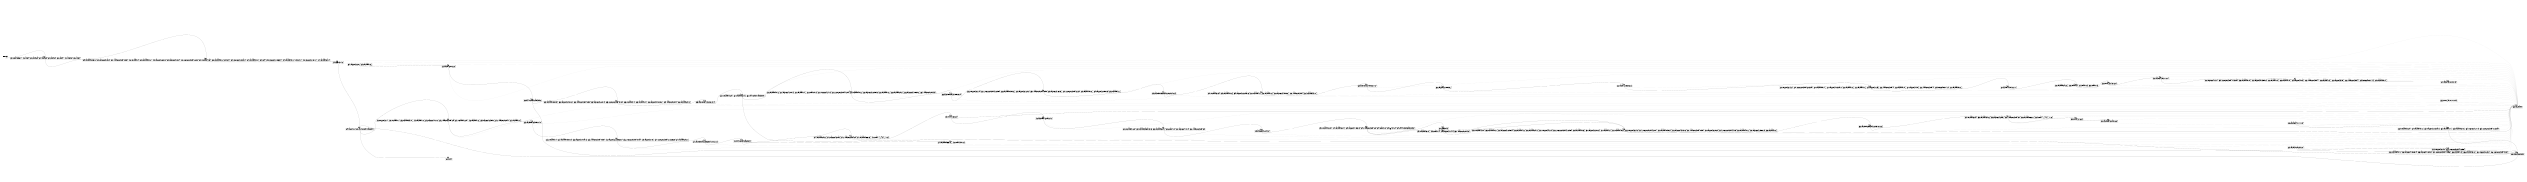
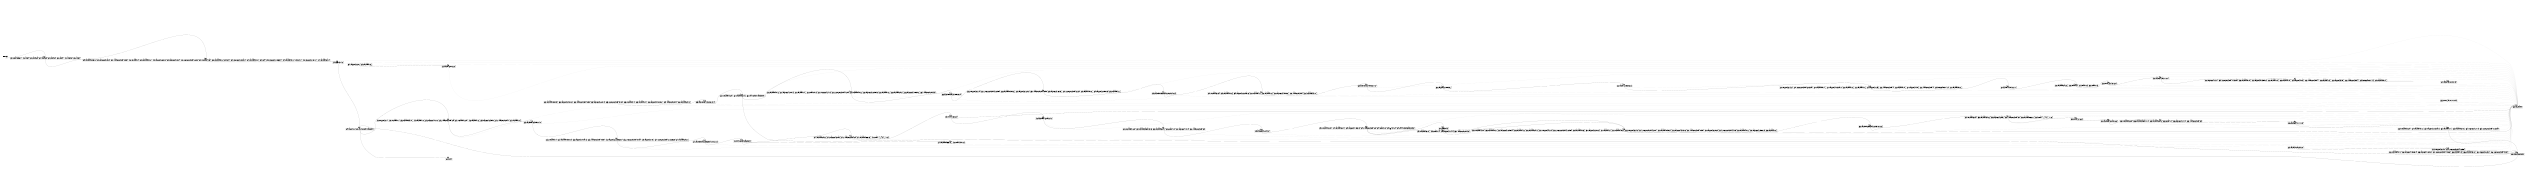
node "33550: if[v31](true-block:9167,false-block:9168)": removed
node "33532: write-variable[v63,'_6be']*": added
